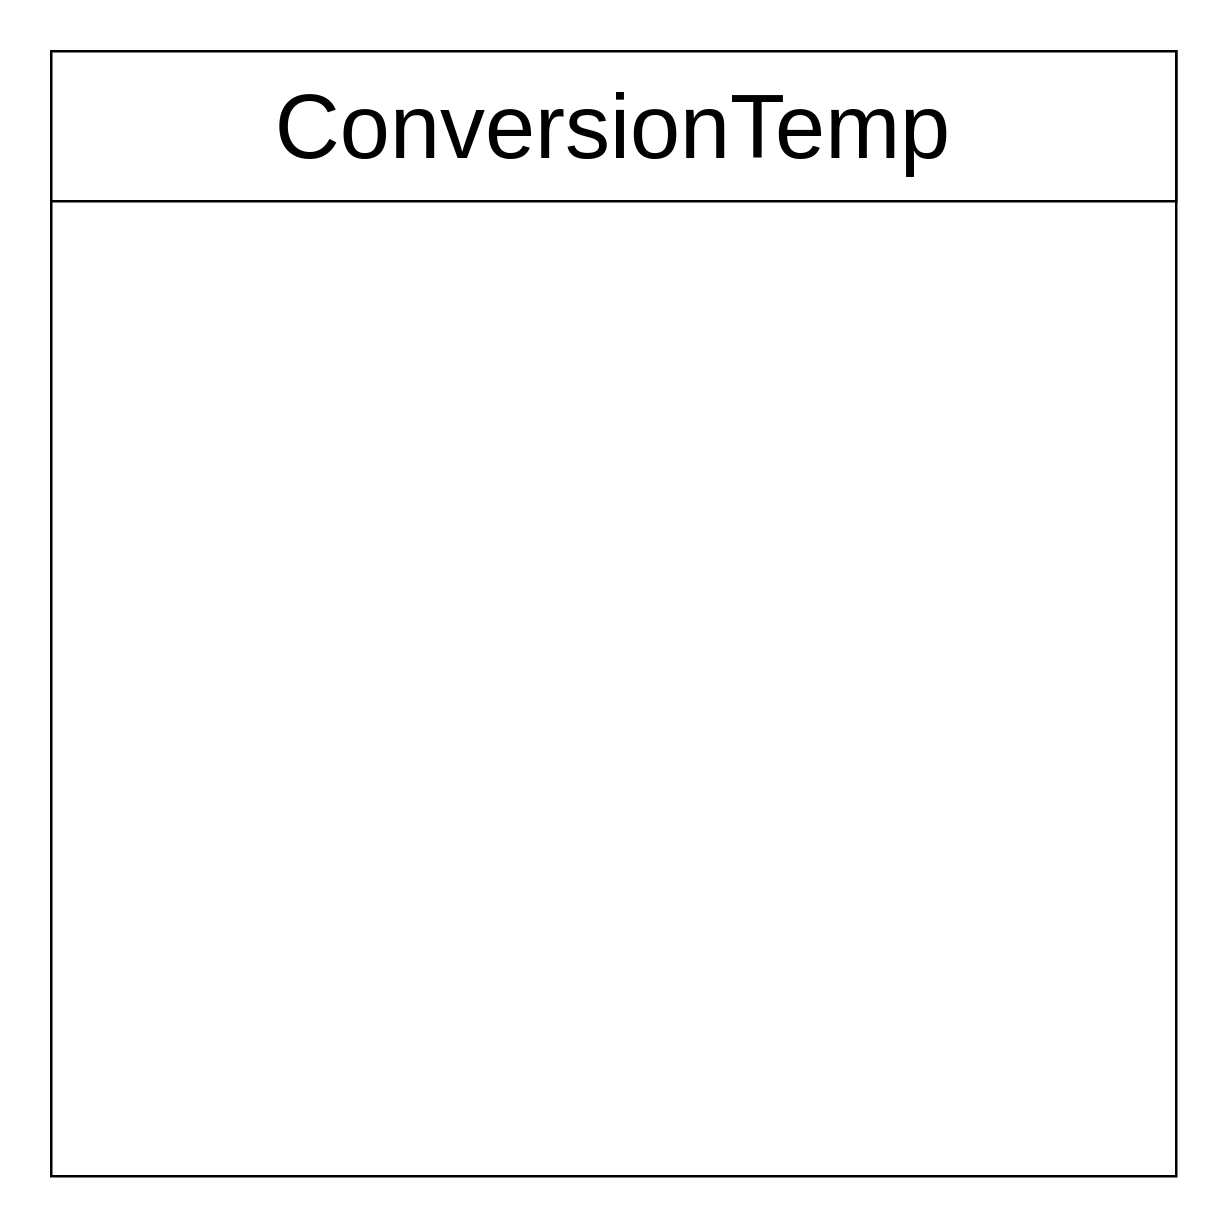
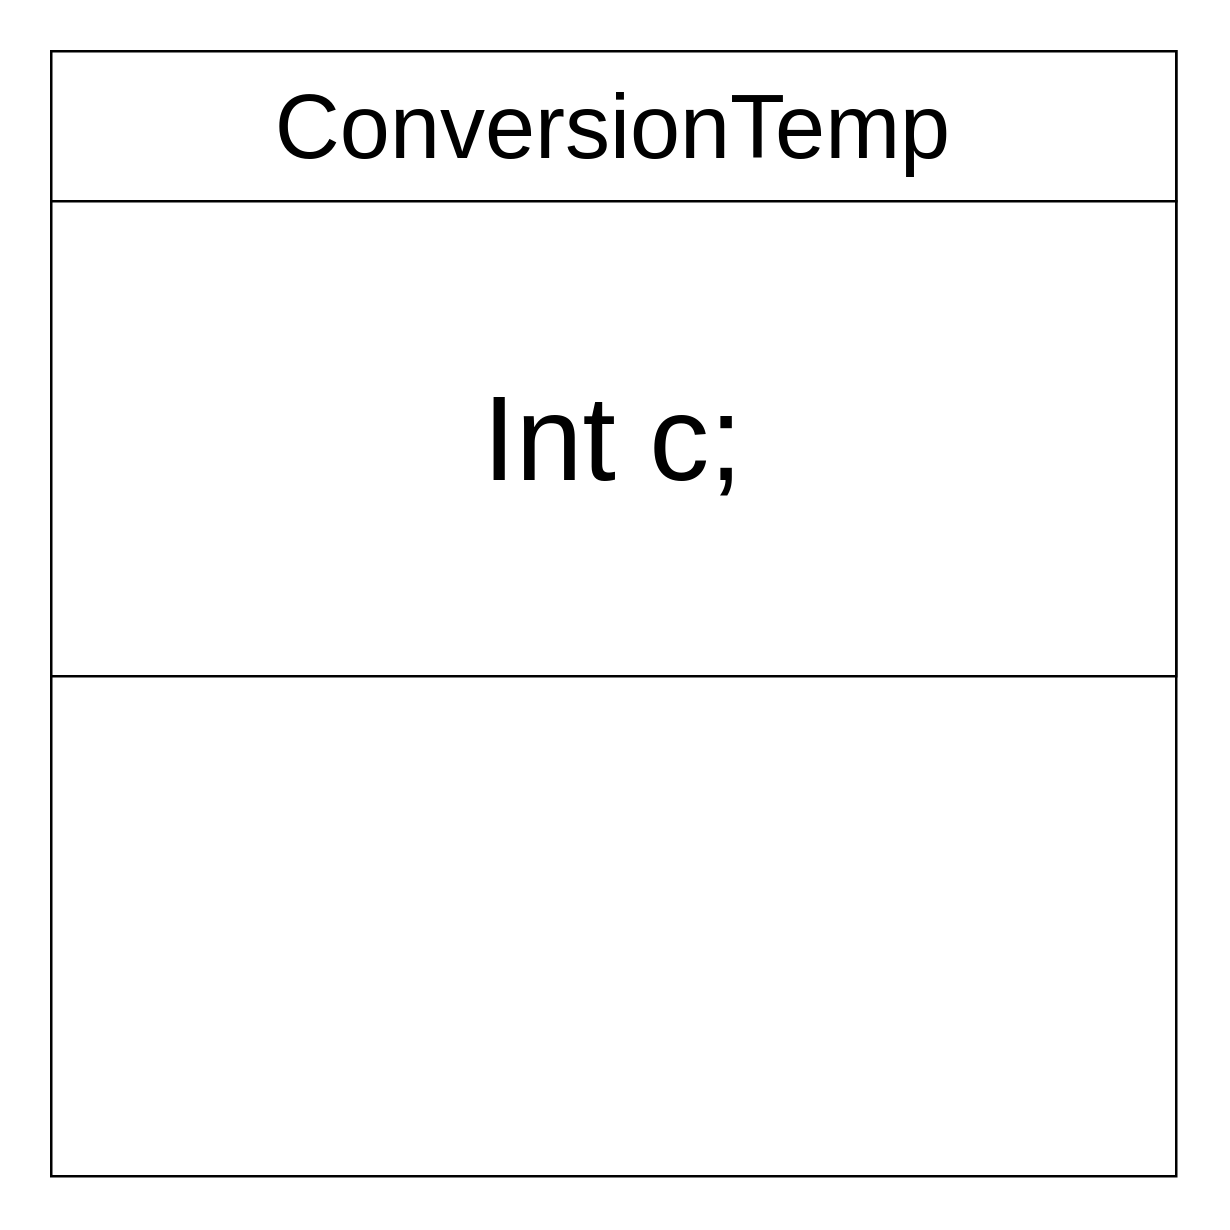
node "Int c;": added
